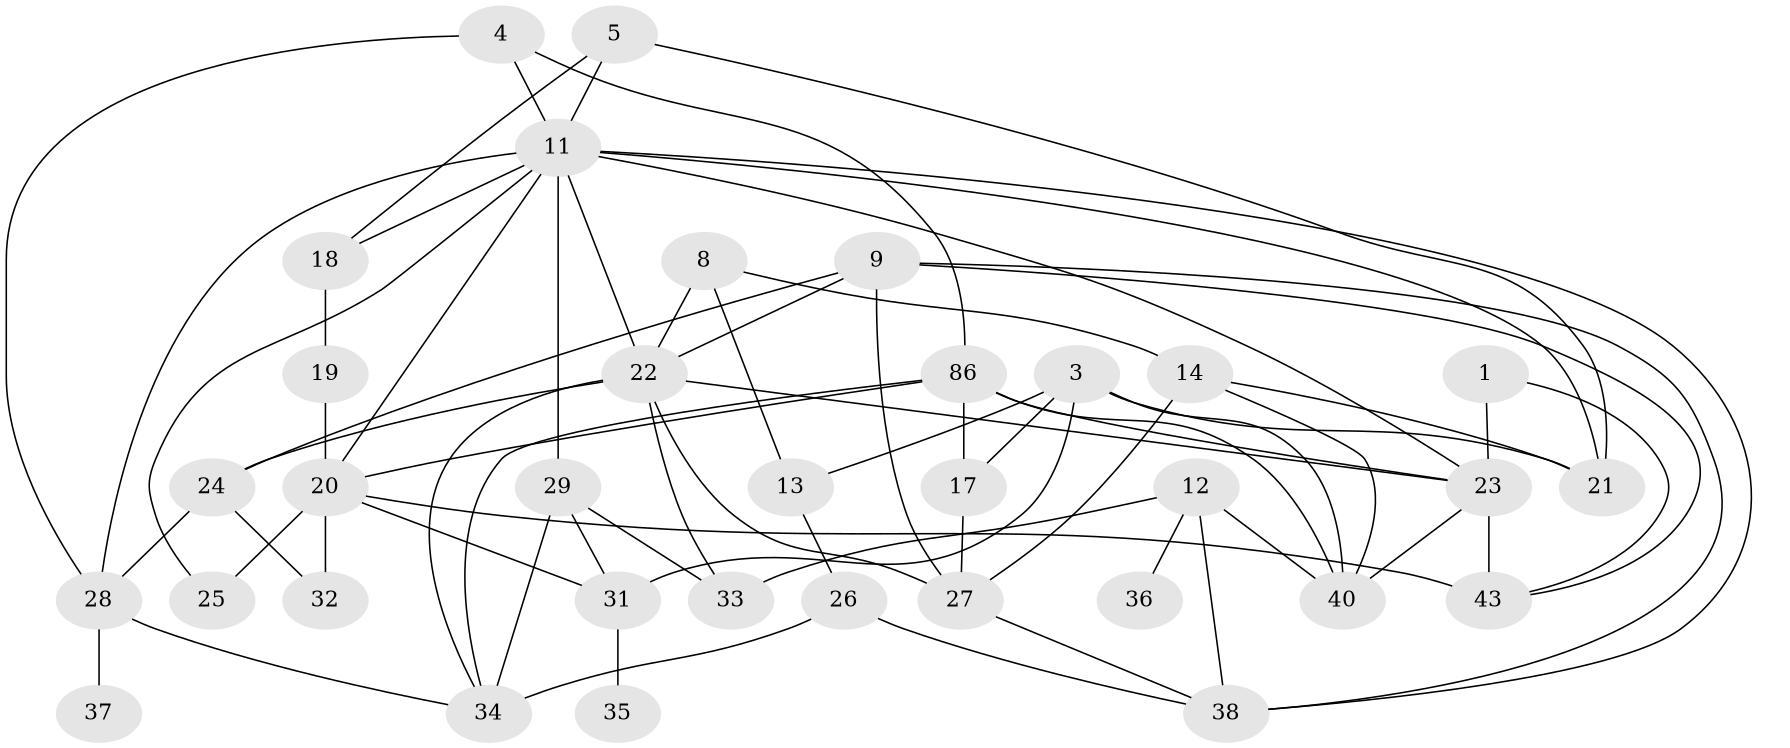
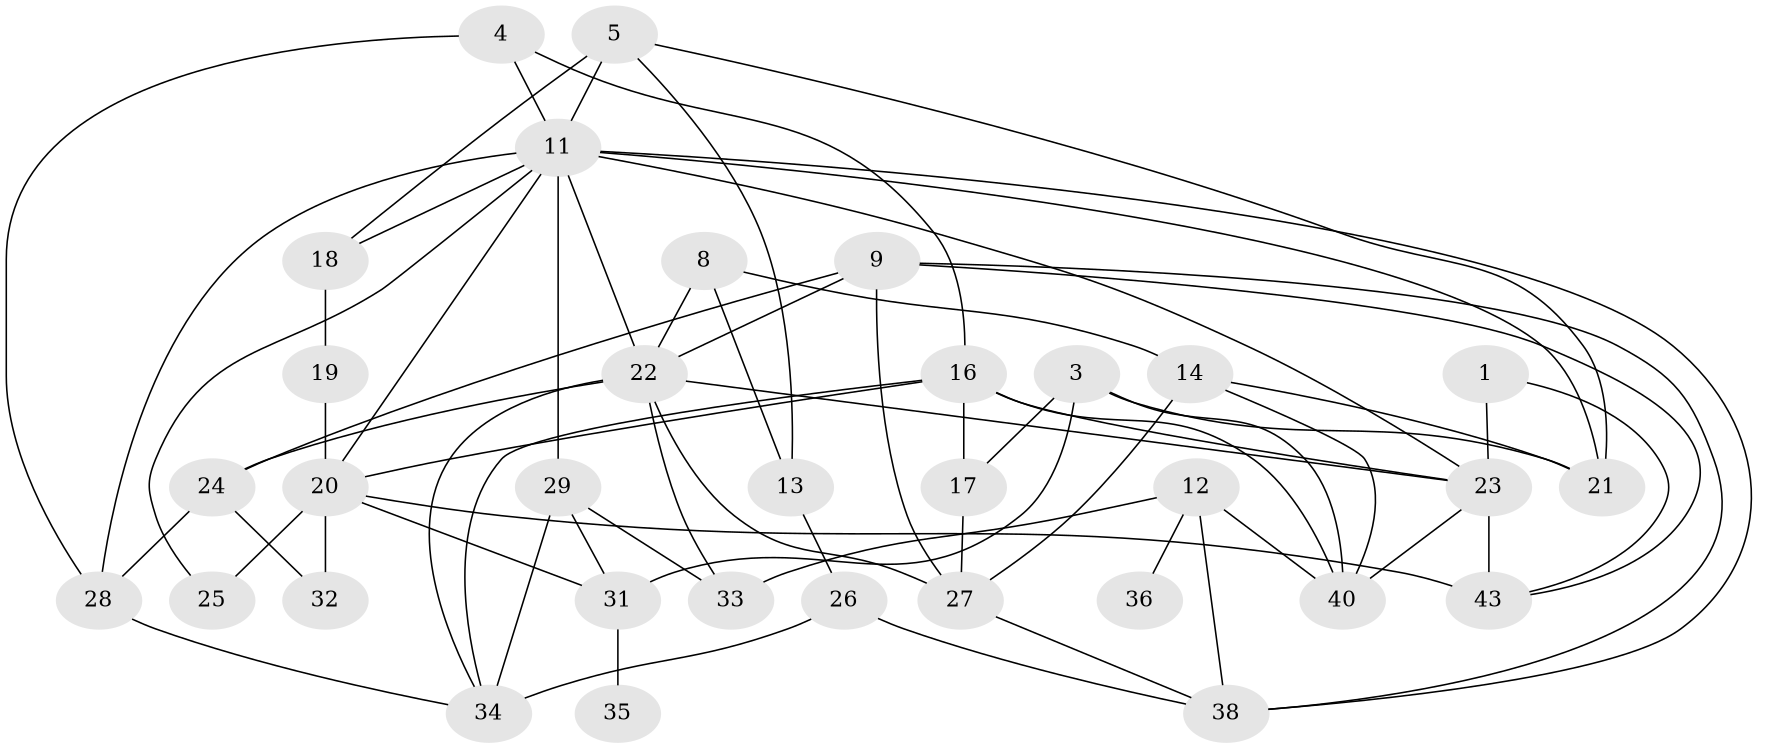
node "86": label "86" -> "16"
edge "3" -- "13": now "5" -- "13"
node "37": removed
